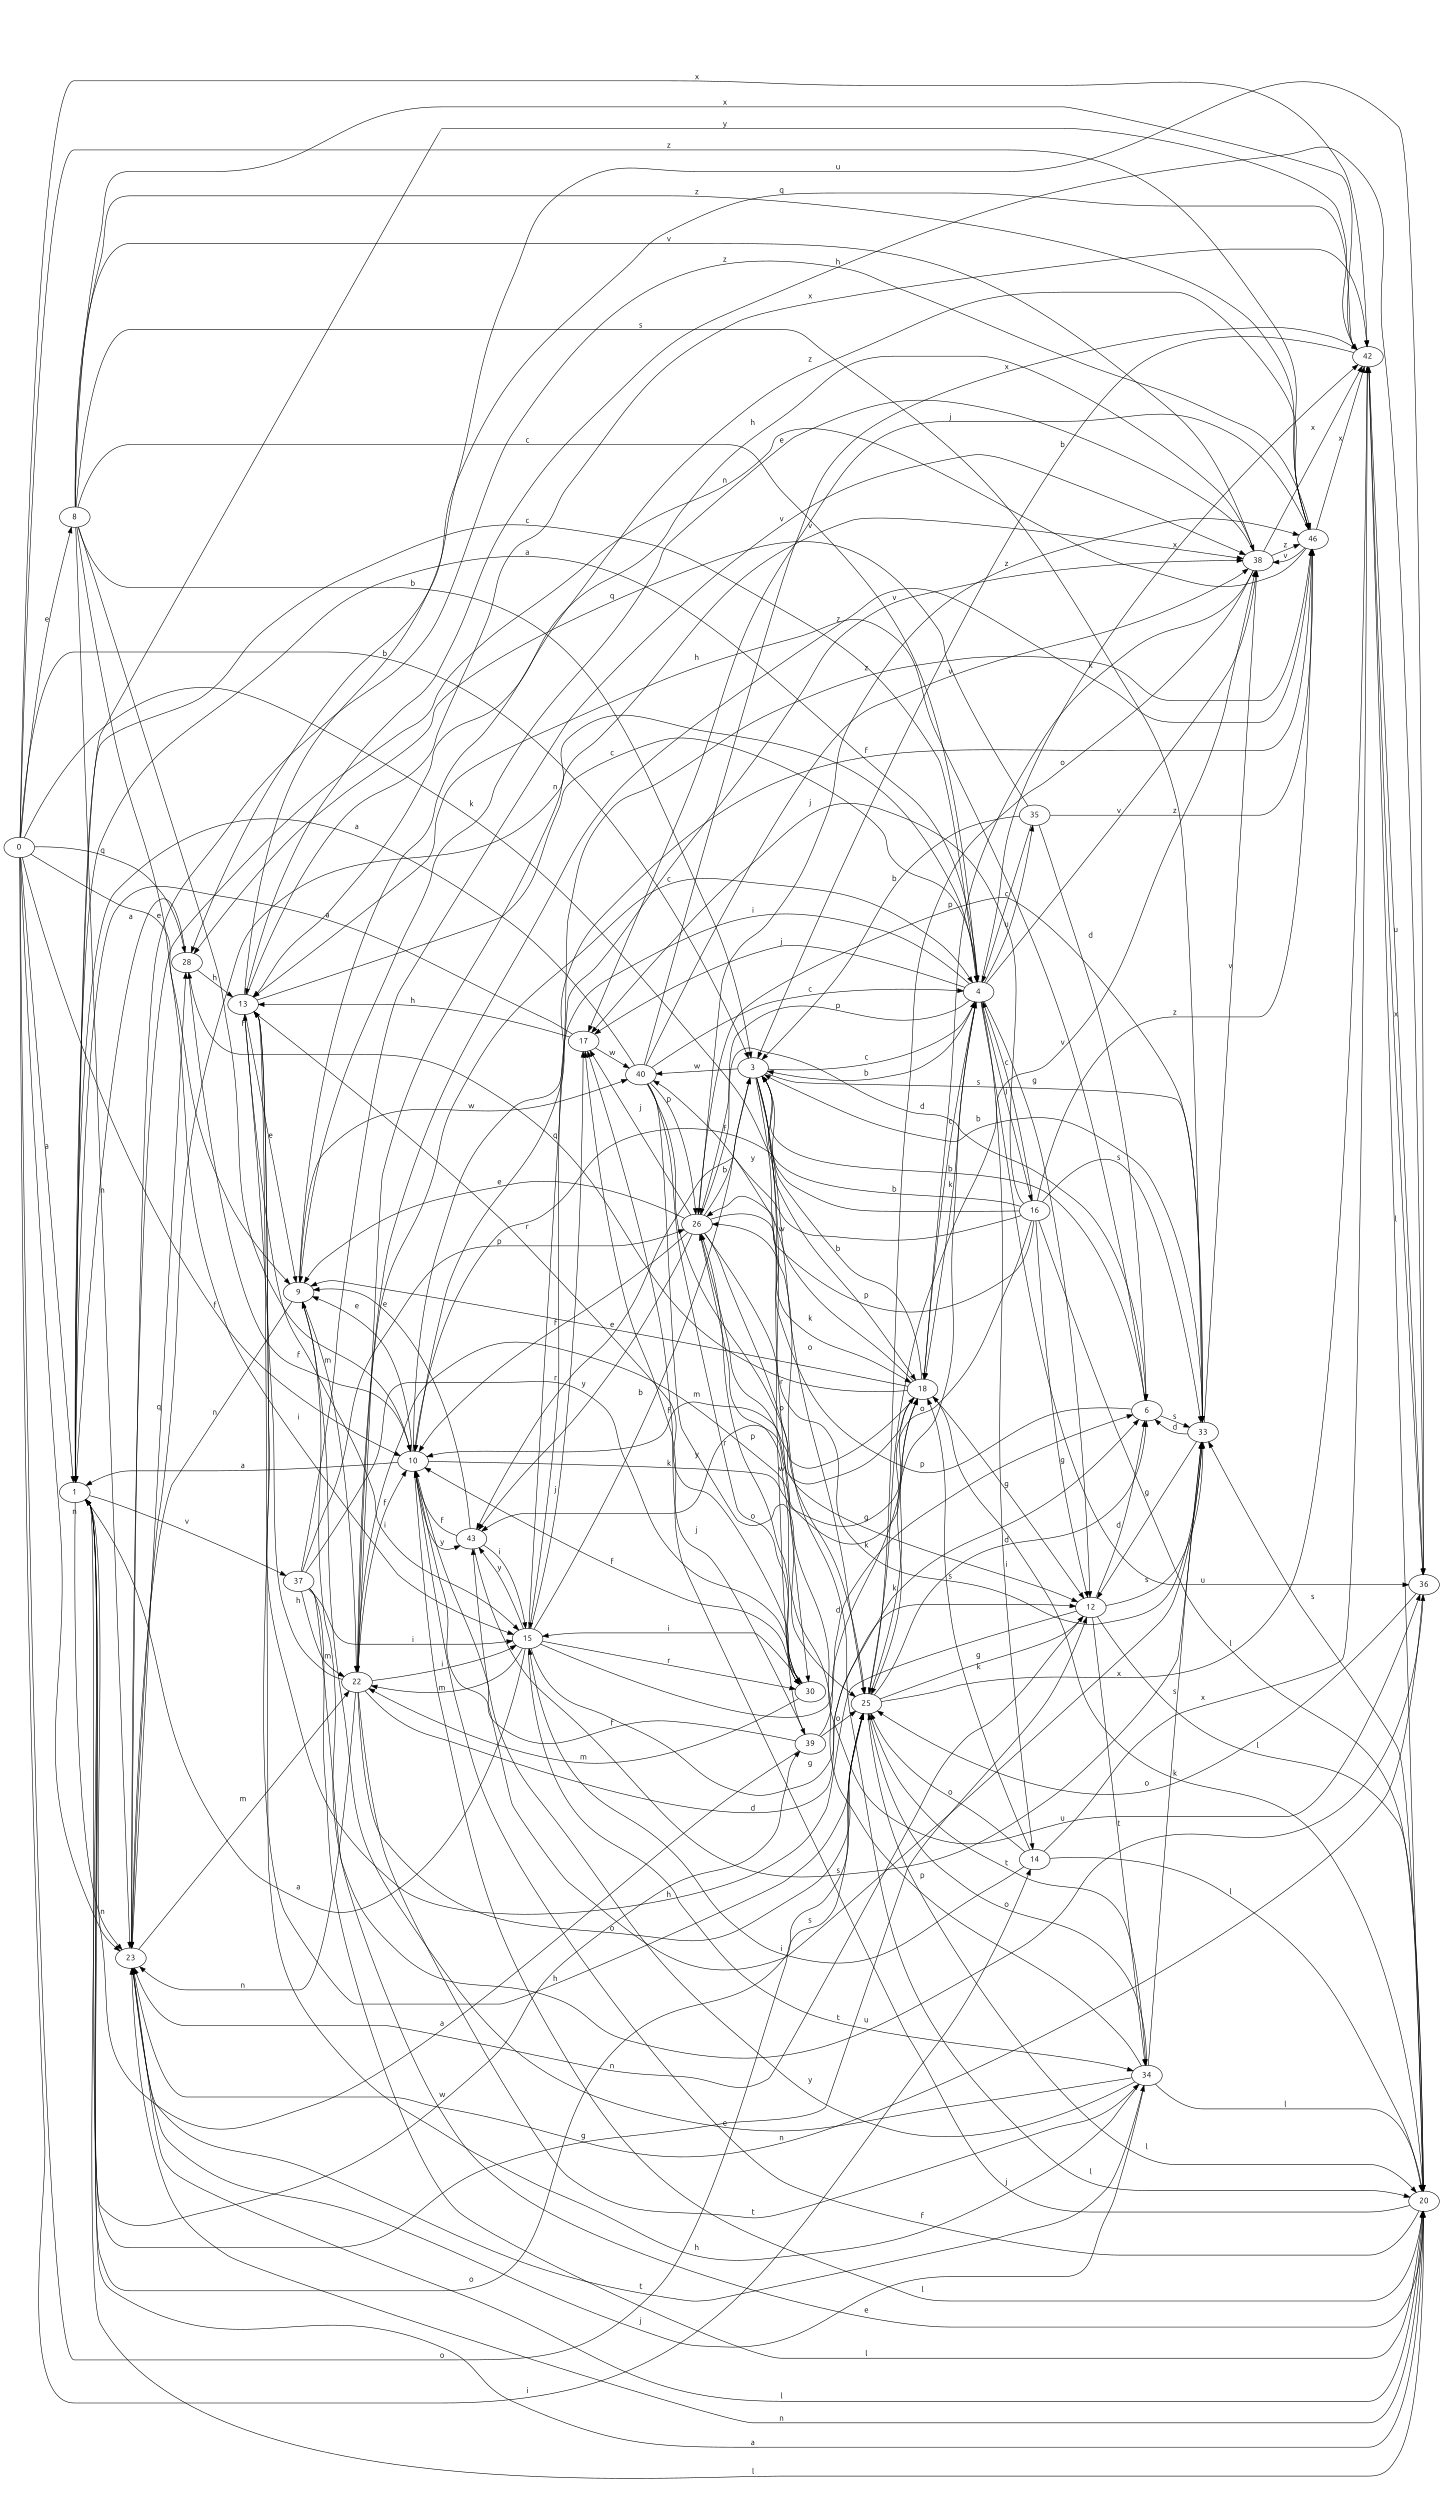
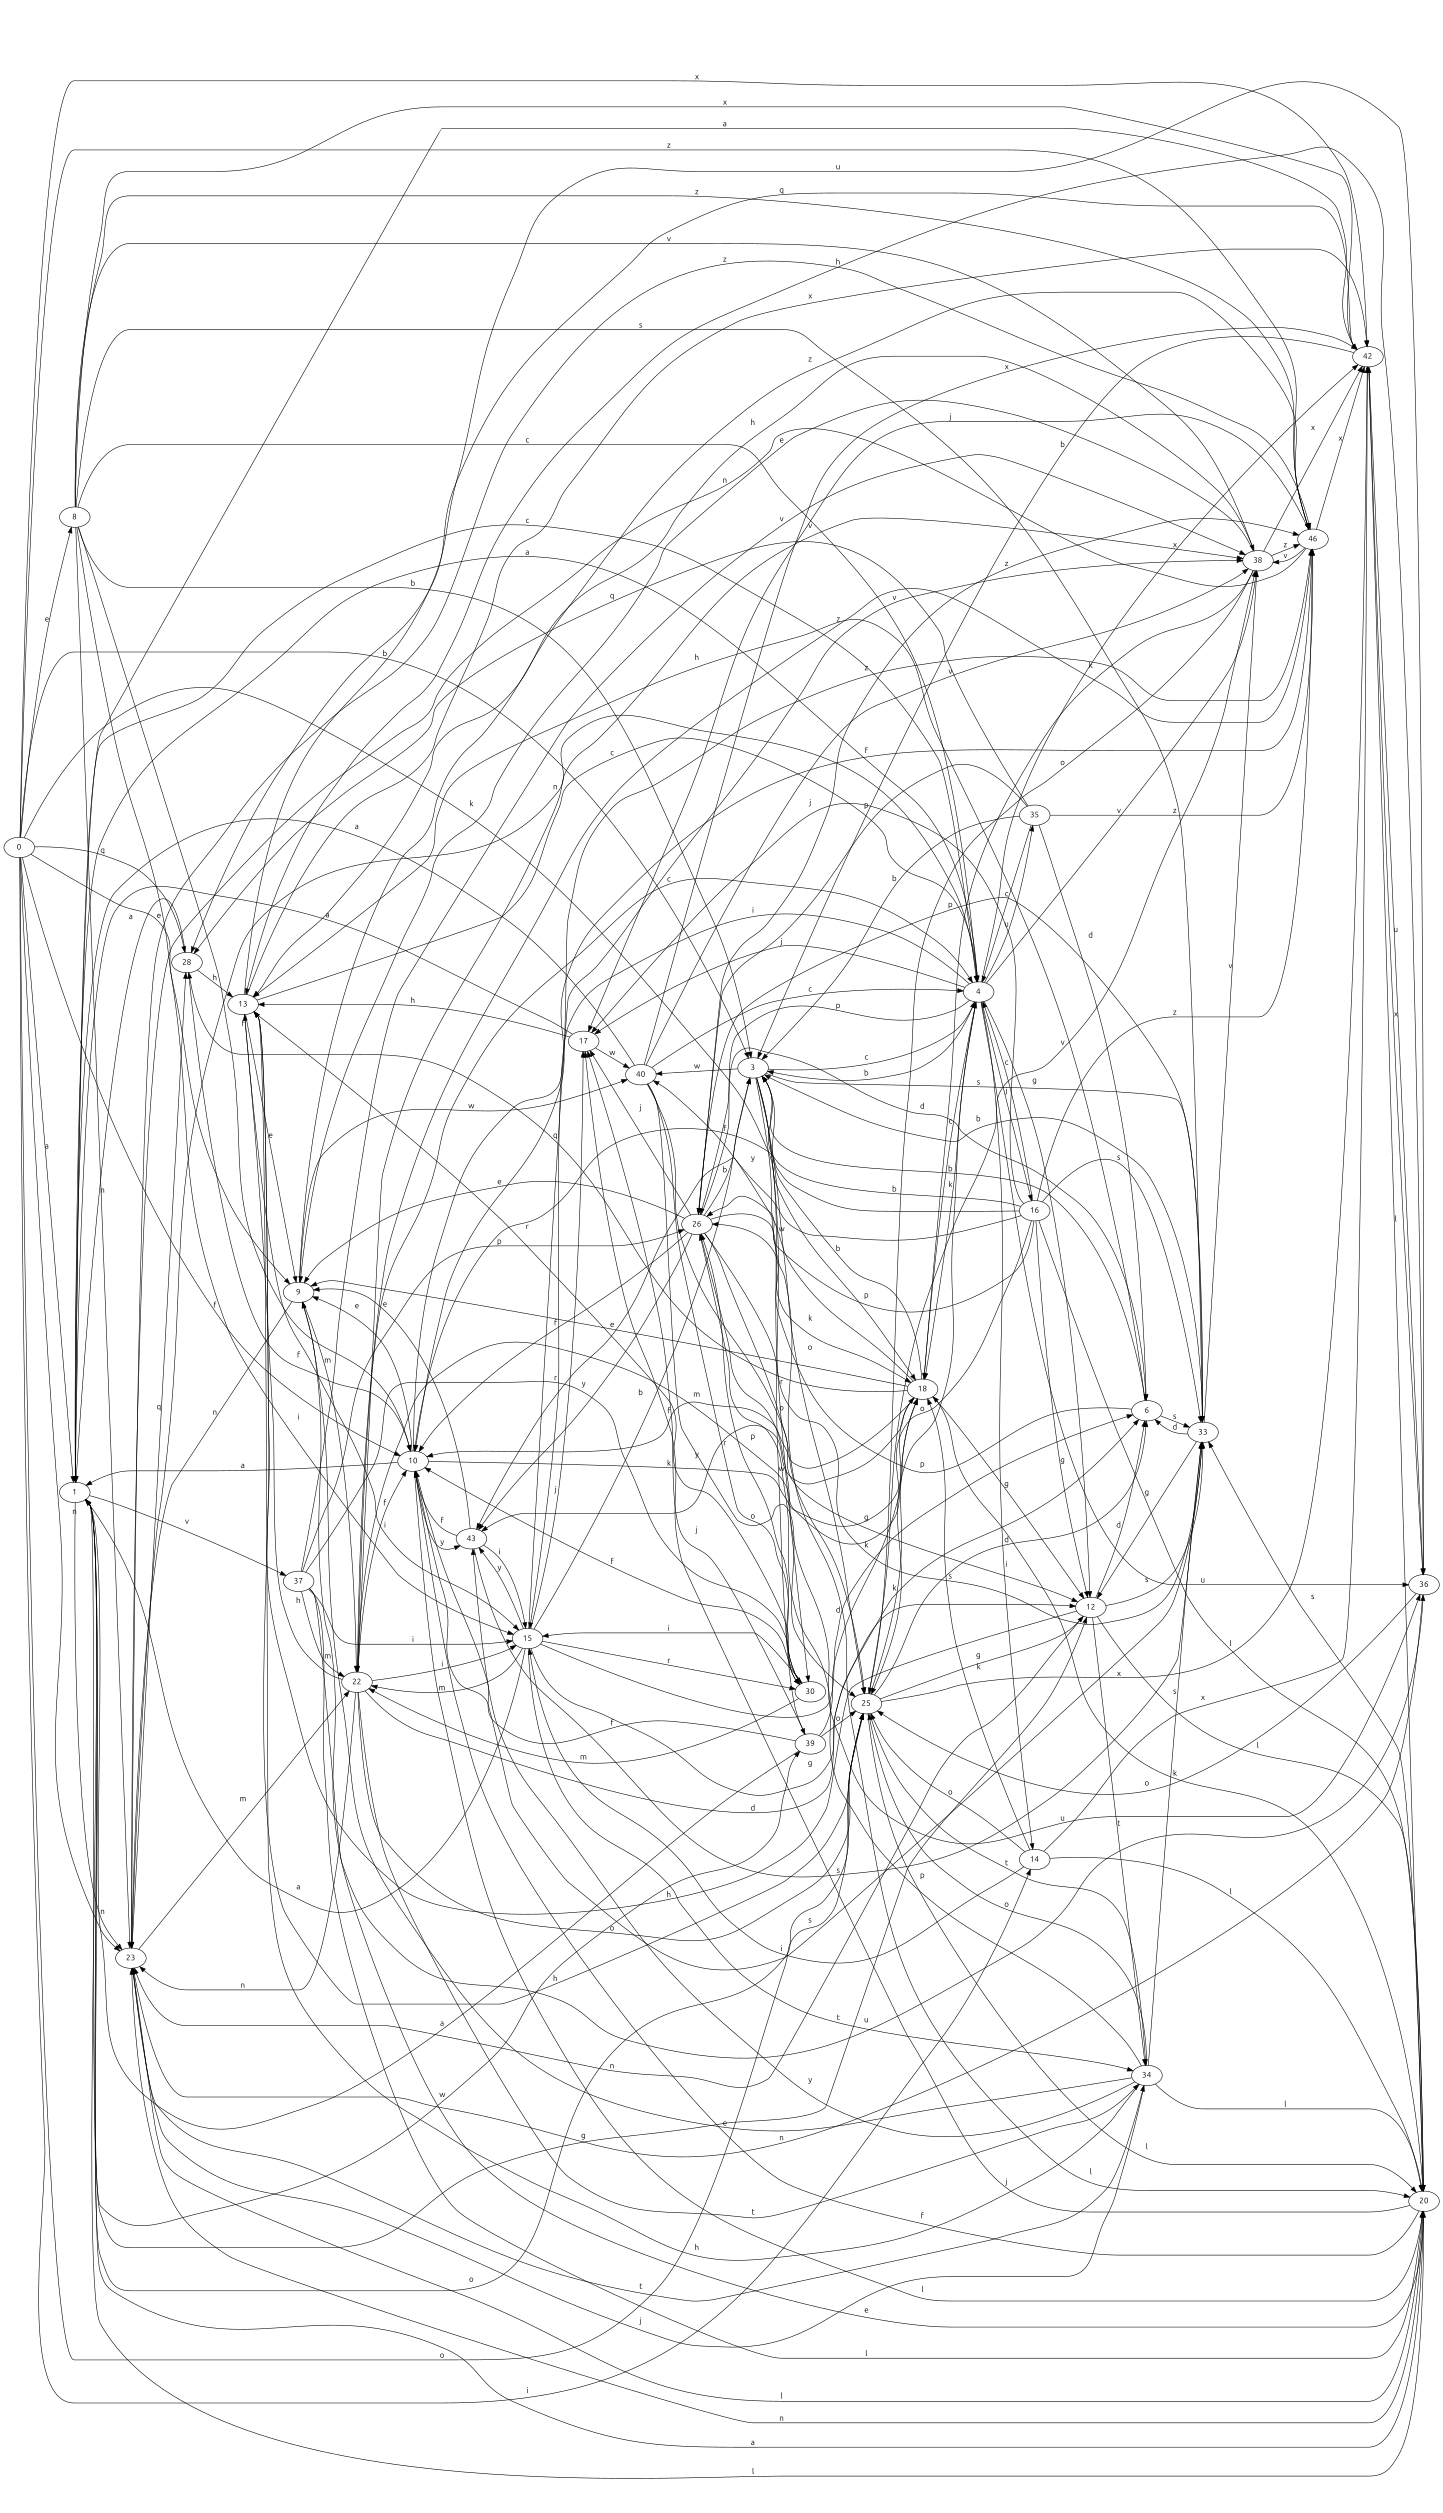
edge "42" -> "1": label "y" -> "a"
edge "40" -> "26": now "35" -> "26"
